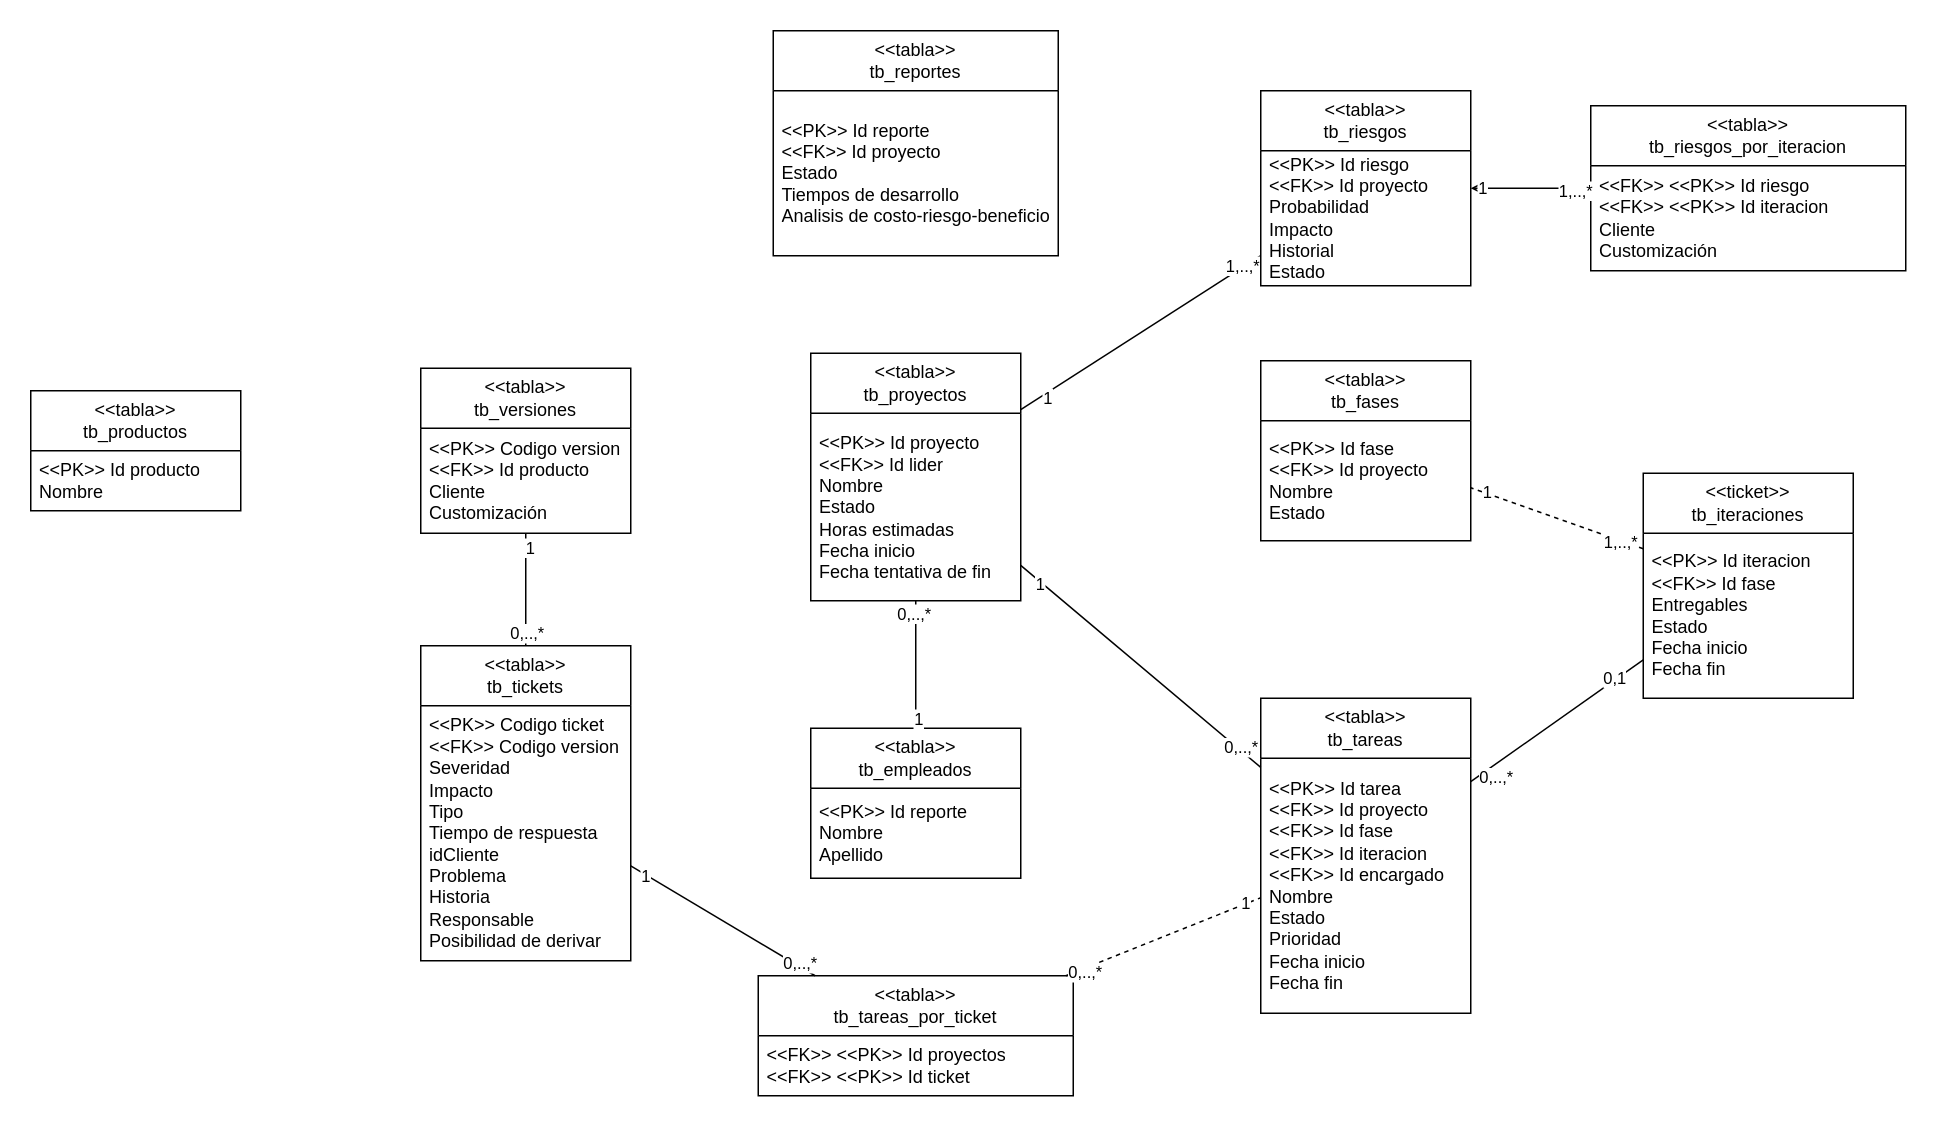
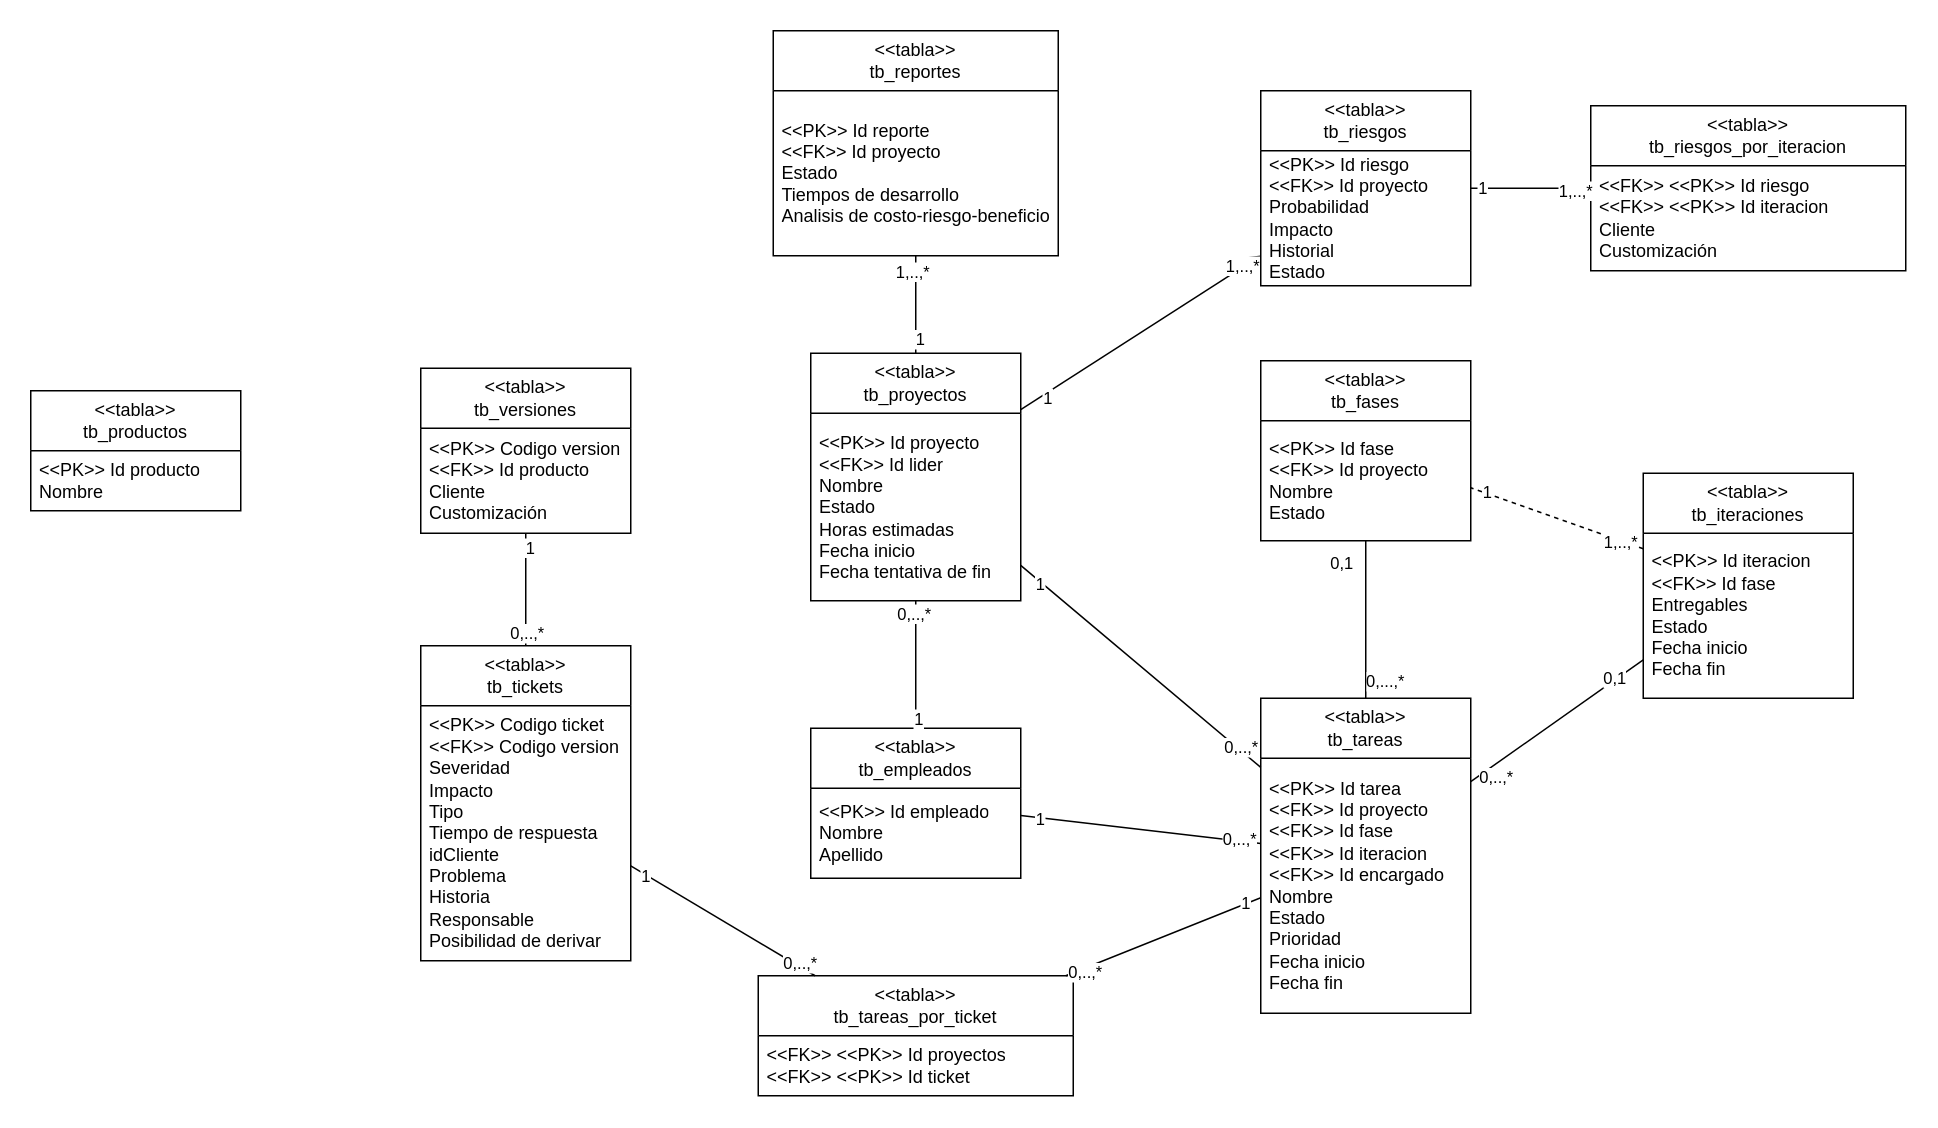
edge "<<tabla>>tb_riesgos_por_iteracion" -> "<<tabla>>tb_riesgos": arrowhead open -> none
edge "<<tabla>>tb_riesgos" -- "<<tabla>>tb_proyectos": arrowhead none -> block
edge "<<tabla>>tb_reportes" -- "<<tabla>>tb_proyectos": added, labels "1,..,*", "1"
node "<<ticket>>tb_iteraciones": label "<<ticket>>tb_iteraciones" -> "<<tabla>>tb_iteraciones"
edge "<<tabla>>tb_fases" -- "<<tabla>>tb_tareas": added, labels "0,1", "0,...,*"
edge "<<tabla>>tb_empleados" -- "<<tabla>>tb_tareas": added, labels "1", "0,..,*"
node "<<PK>> Id reporte Nombre Apellido": label "<<PK>> Id reporte Nombre Apellido" -> "<<PK>> Id empleado Nombre Apellido"
edge "<<tabla>>tb_tareas" -- "<<tabla>>tb_tareas_por_ticket": style dashed -> solid
